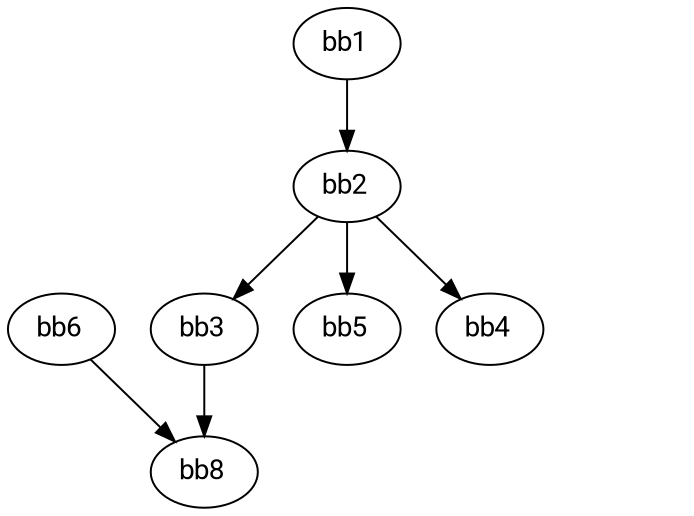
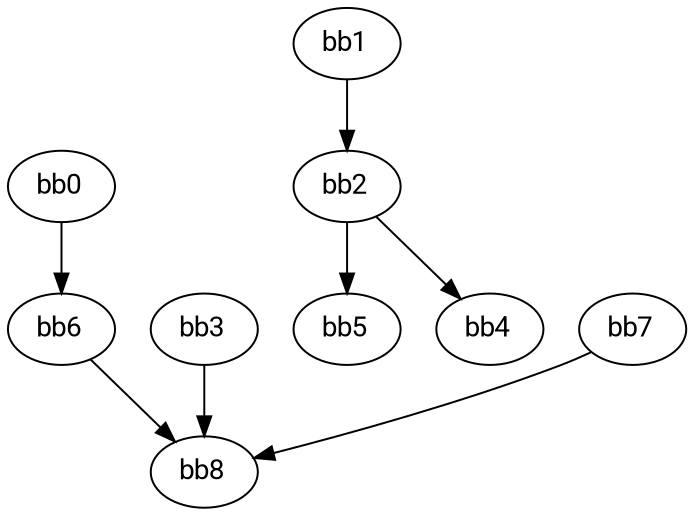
node "bb0": added
edge "bb2" -> "bb3": removed
node "bb7": added
